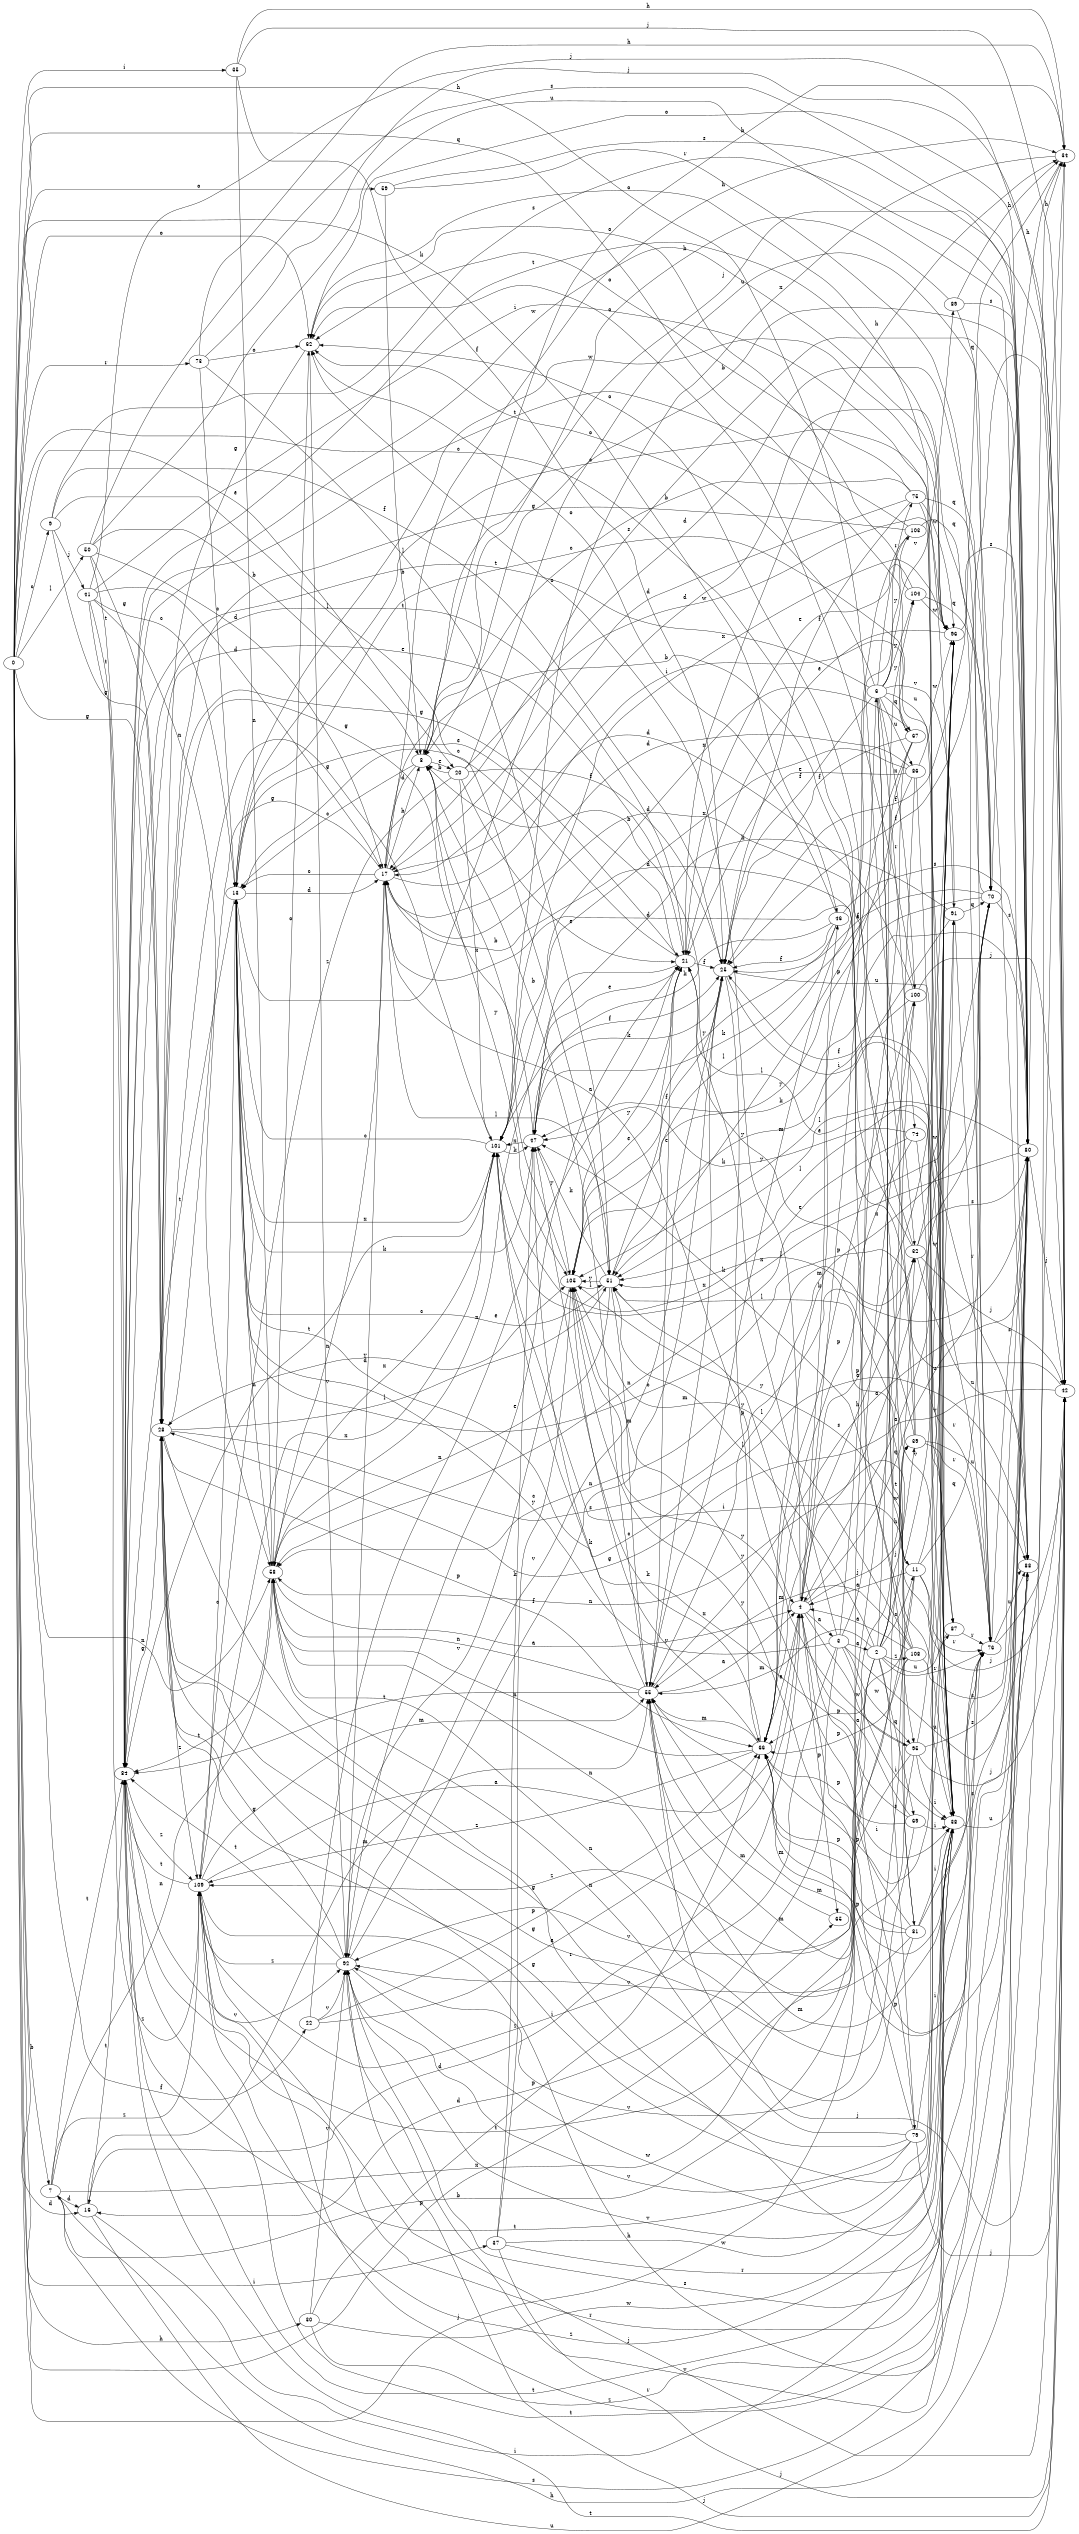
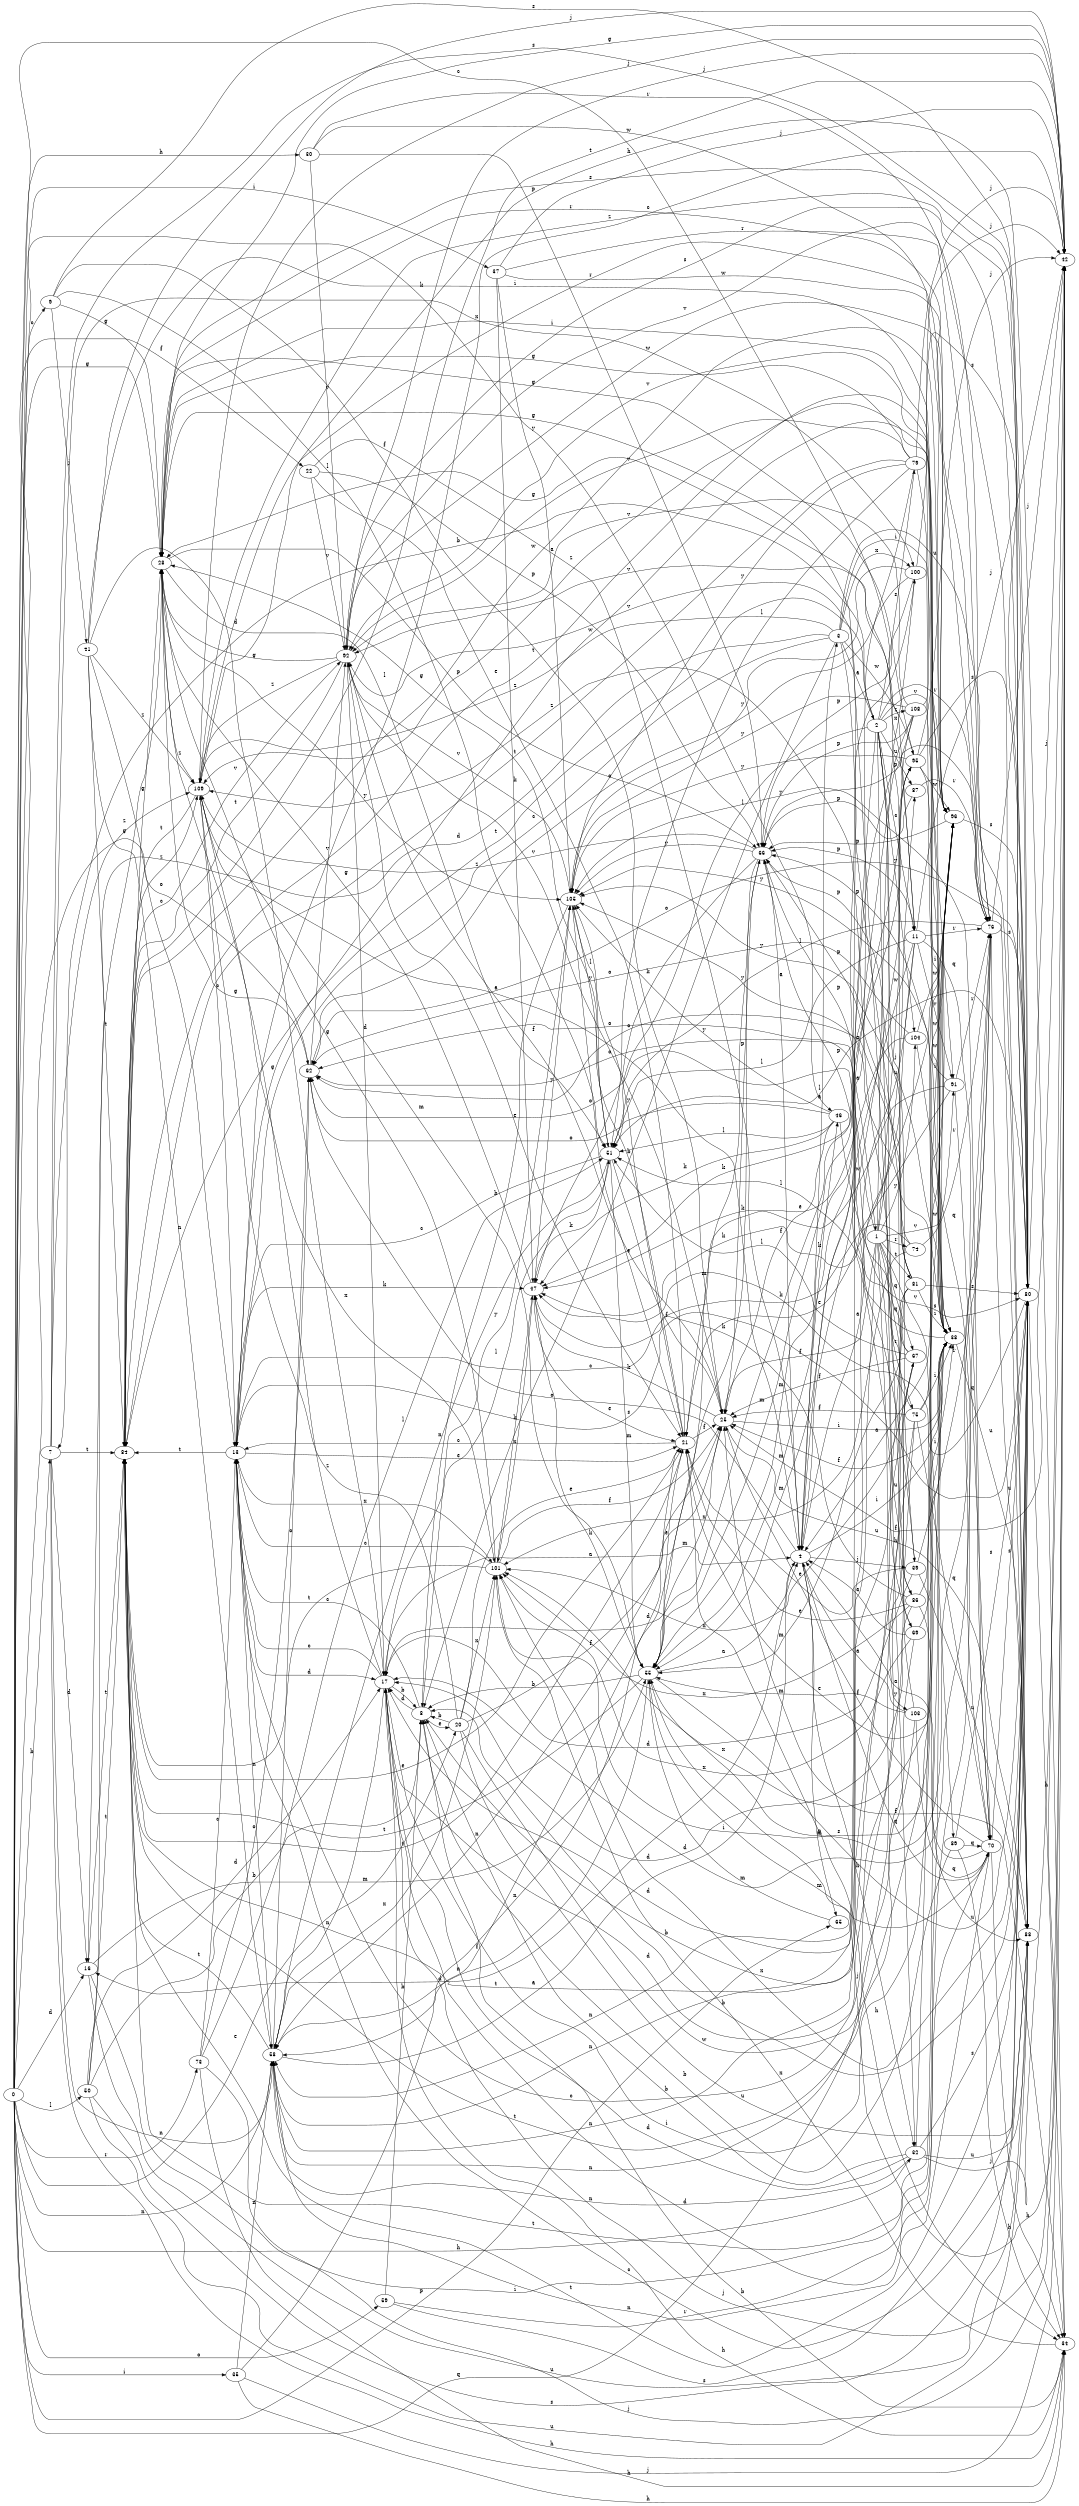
node "6": label "6" -> "1"
edge "86" -> "87": now "86" -> "88"
edge "38" -> "55": now "11" -> "55"
edge "0" -> "39": removed, label "j"
